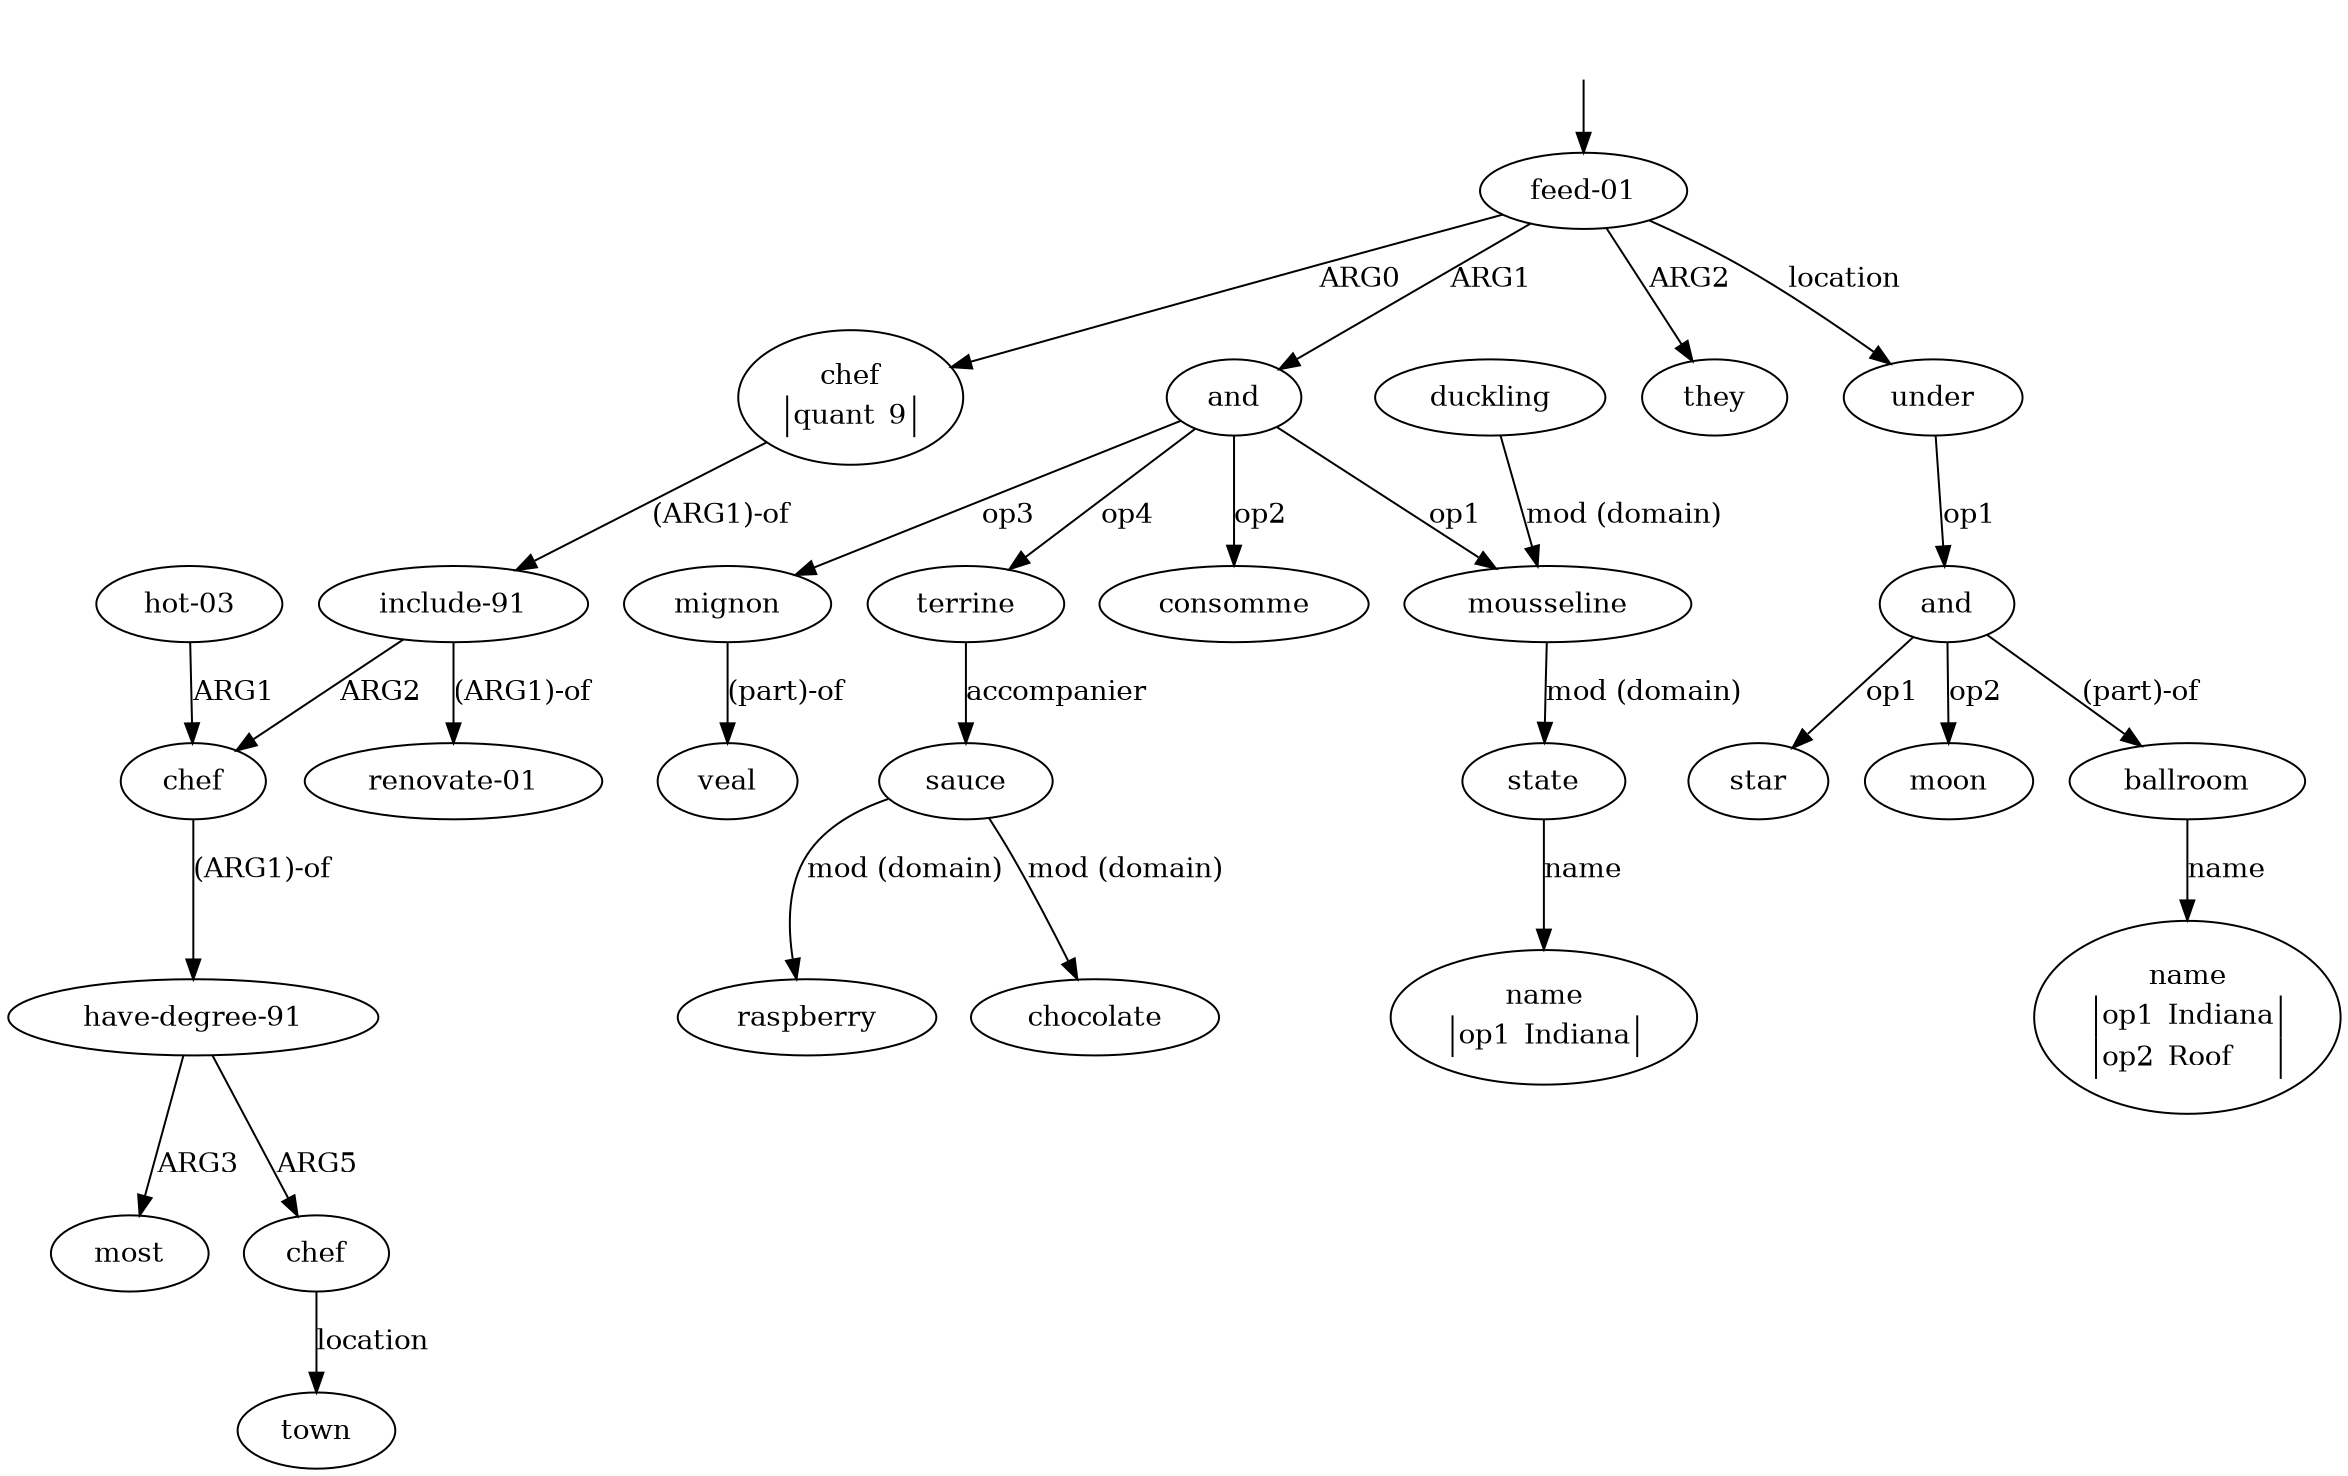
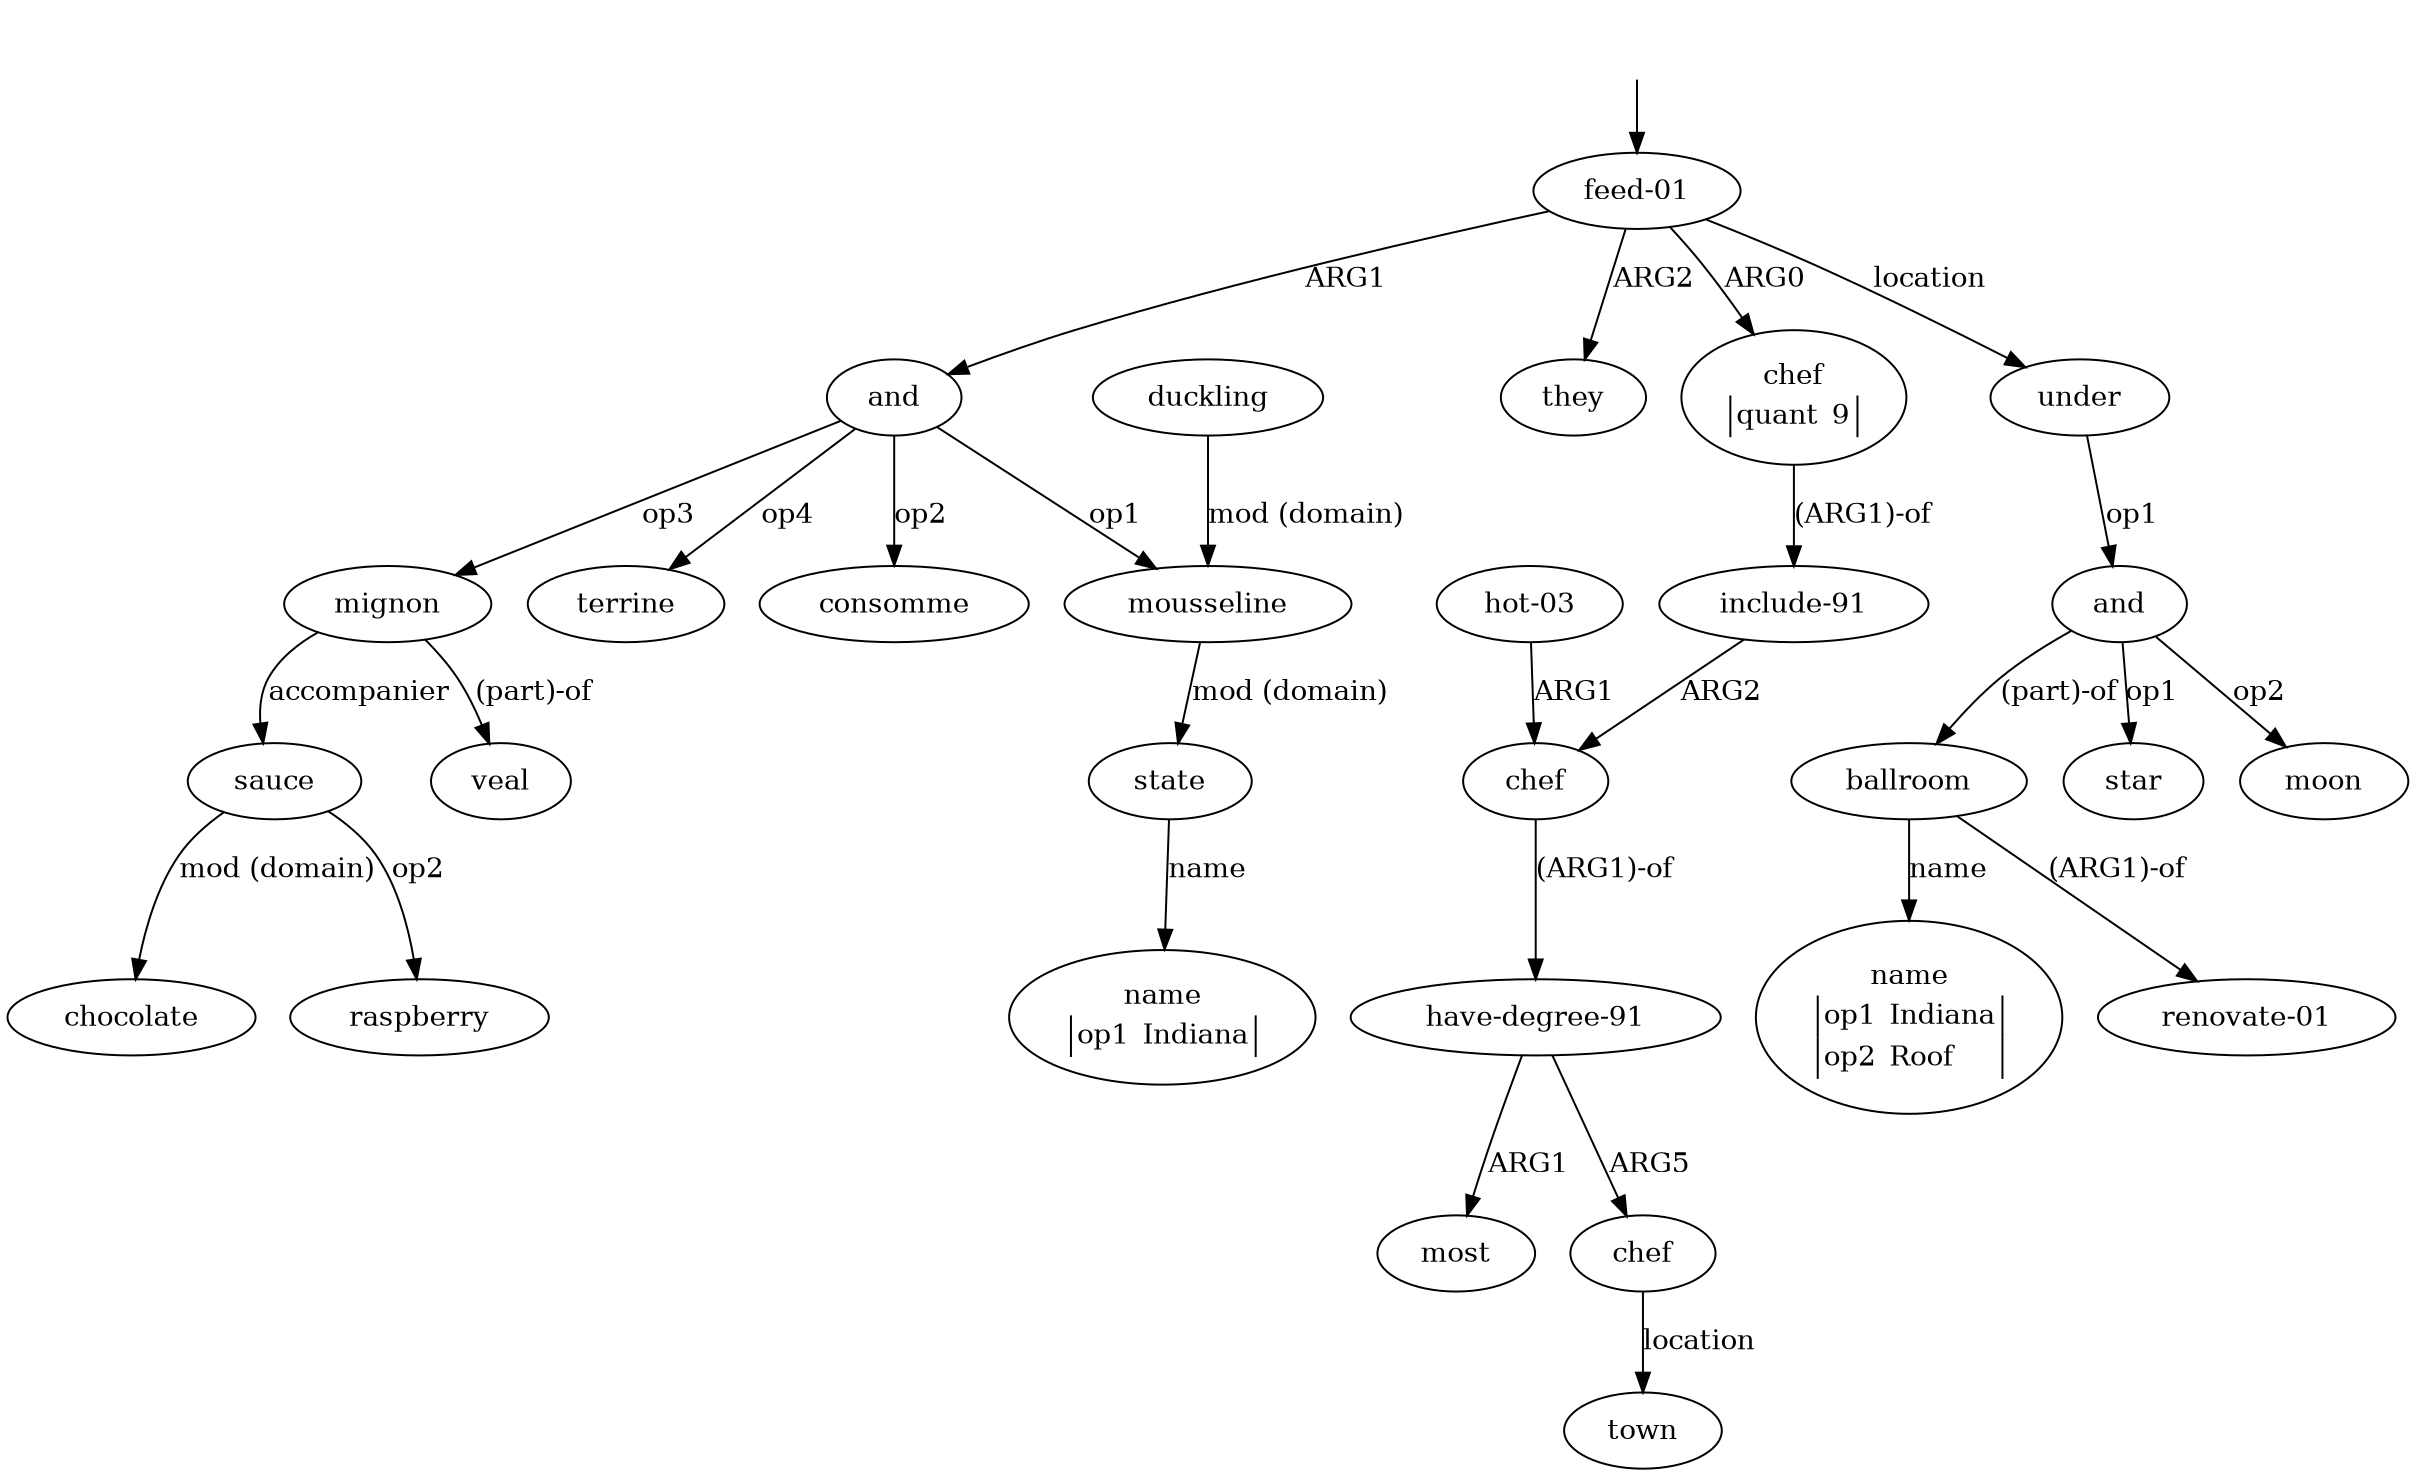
edge "include-91" -> "renovate-01": now "ballroom" -> "renovate-01"
edge "terrine" -> "sauce": now "mignon" -> "sauce"
edge "sauce" -> "raspberry": label "mod (domain)" -> "op2"
edge "have-degree-91" -> "most": label "ARG3" -> "ARG1"
